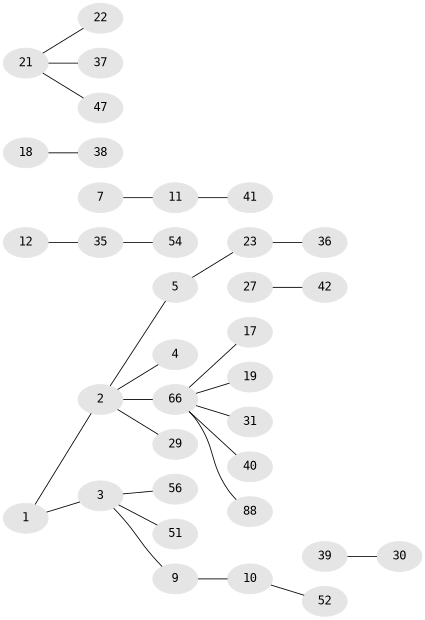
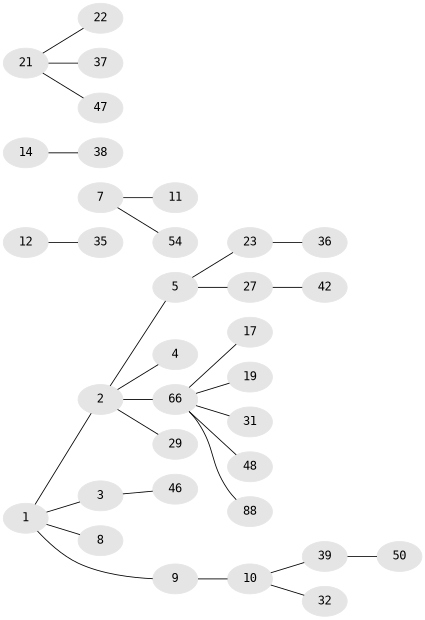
node "18": label "18" -> "14"
node "41": removed
edge "35" -- "54": now "7" -- "54"
edge "5" -- "27": added
node "40": label "40" -> "48"
node "56": label "56" -> "46"
node "51": removed
edge "3" -- "9": now "1" -- "9"
node "8": added
node "30": label "30" -> "50"
edge "39" -- "10": added
node "52": label "52" -> "32"
